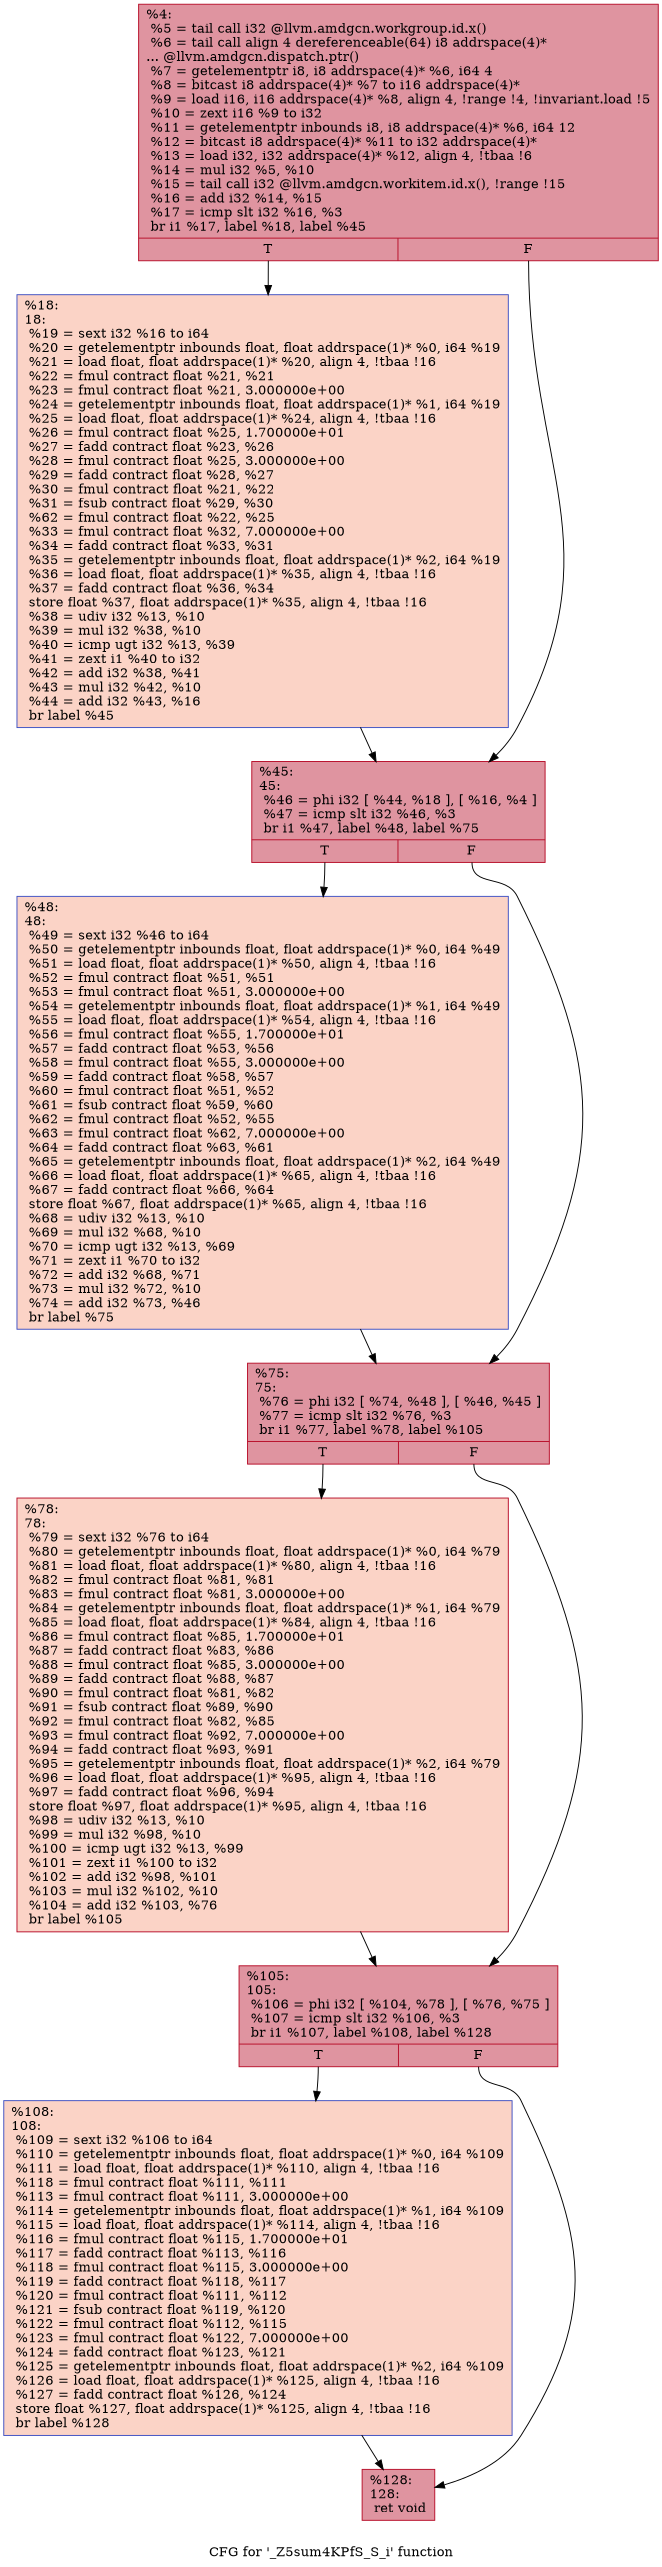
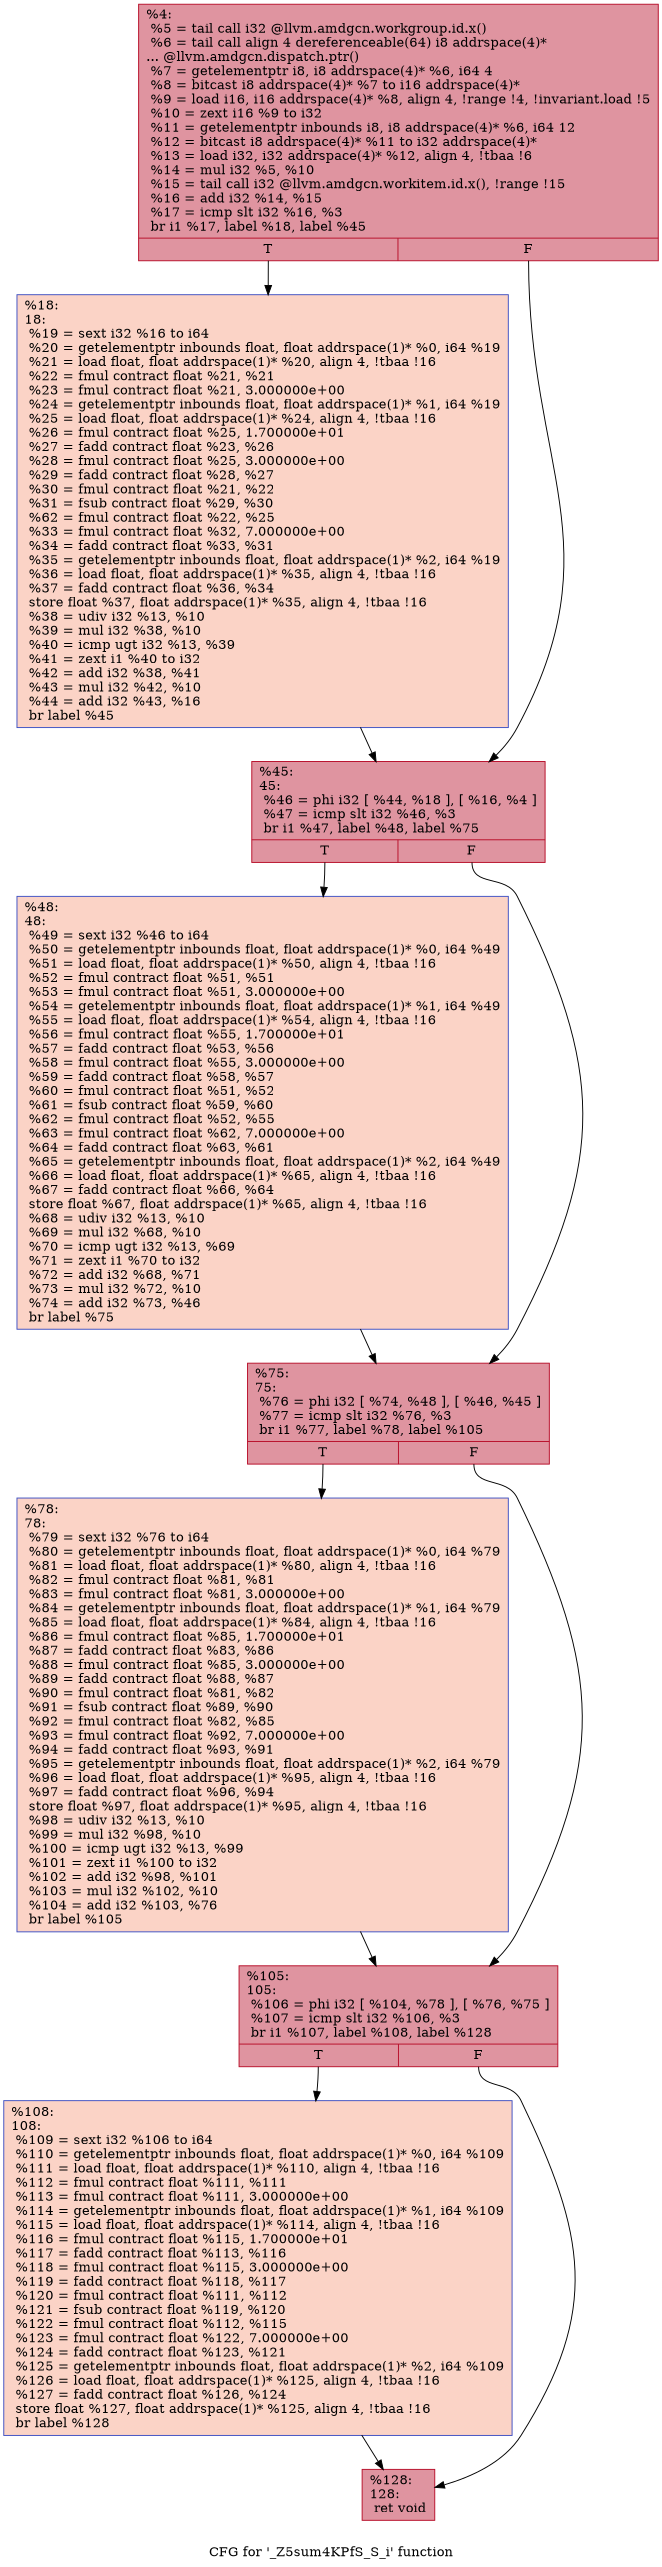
node "%78:": color #b70d28ff -> #3d50c3ff
node "%108:": text "%118 = fmul contract float %111, %111" -> "%112 = fmul contract float %111, %111"
